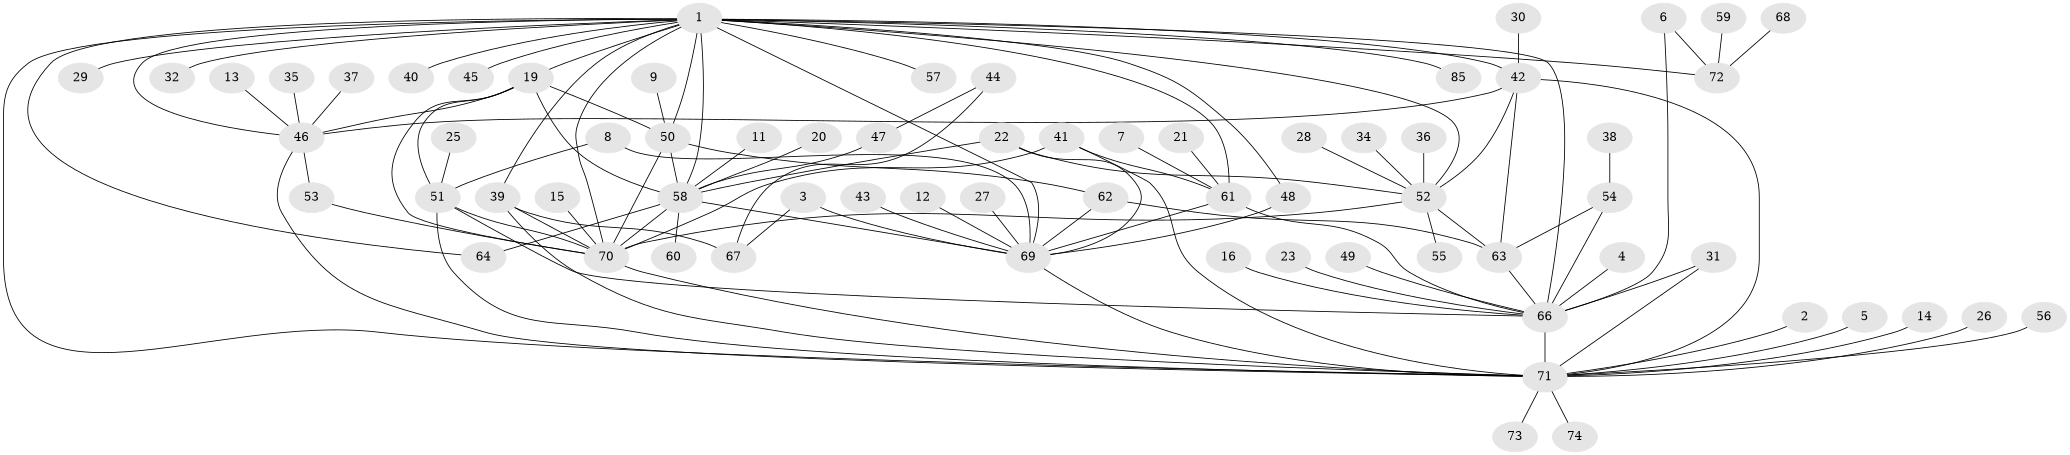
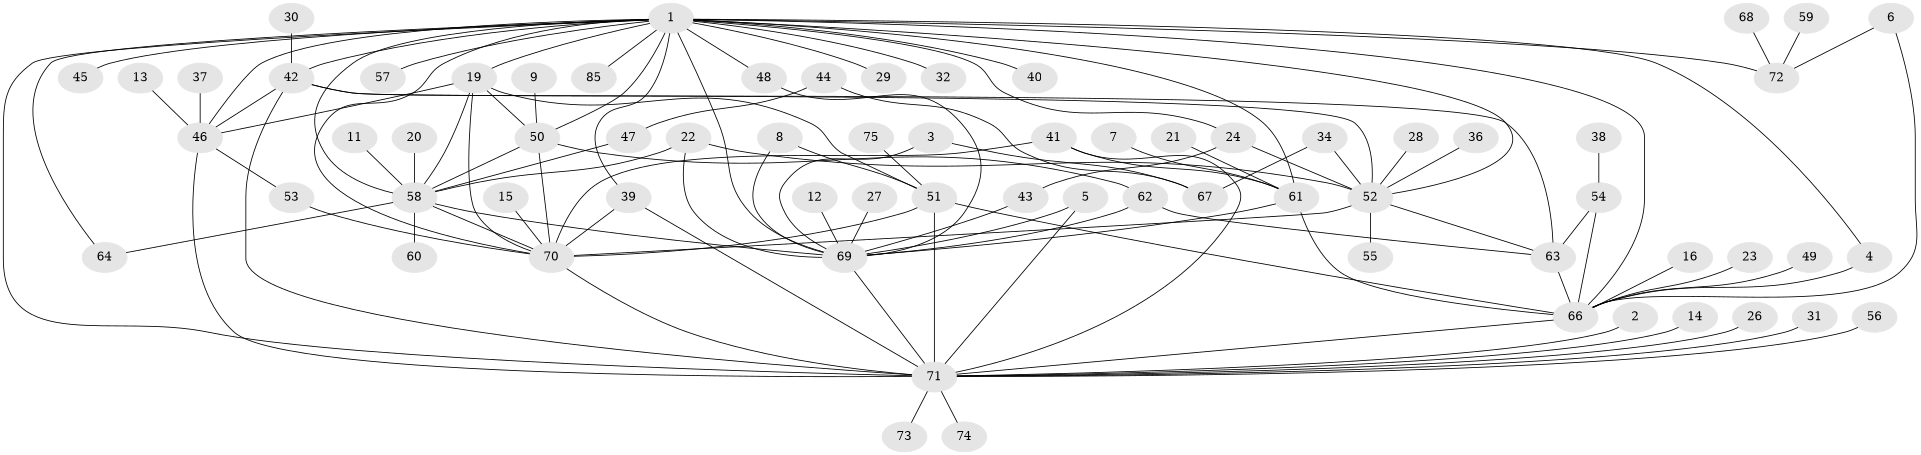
edge "1" -- "4": added
node "35": removed
node "25": label "25" -> "75"
node "24": added
edge "39" -- "67": now "34" -- "67"
edge "5" -- "69": added
edge "31" -- "66": removed
